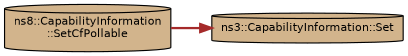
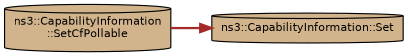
node "ns8::CapabilityInformation ::SetCfPollable": label "ns8::CapabilityInformation ::SetCfPollable" -> "ns3::CapabilityInformation ::SetCfPollable"
